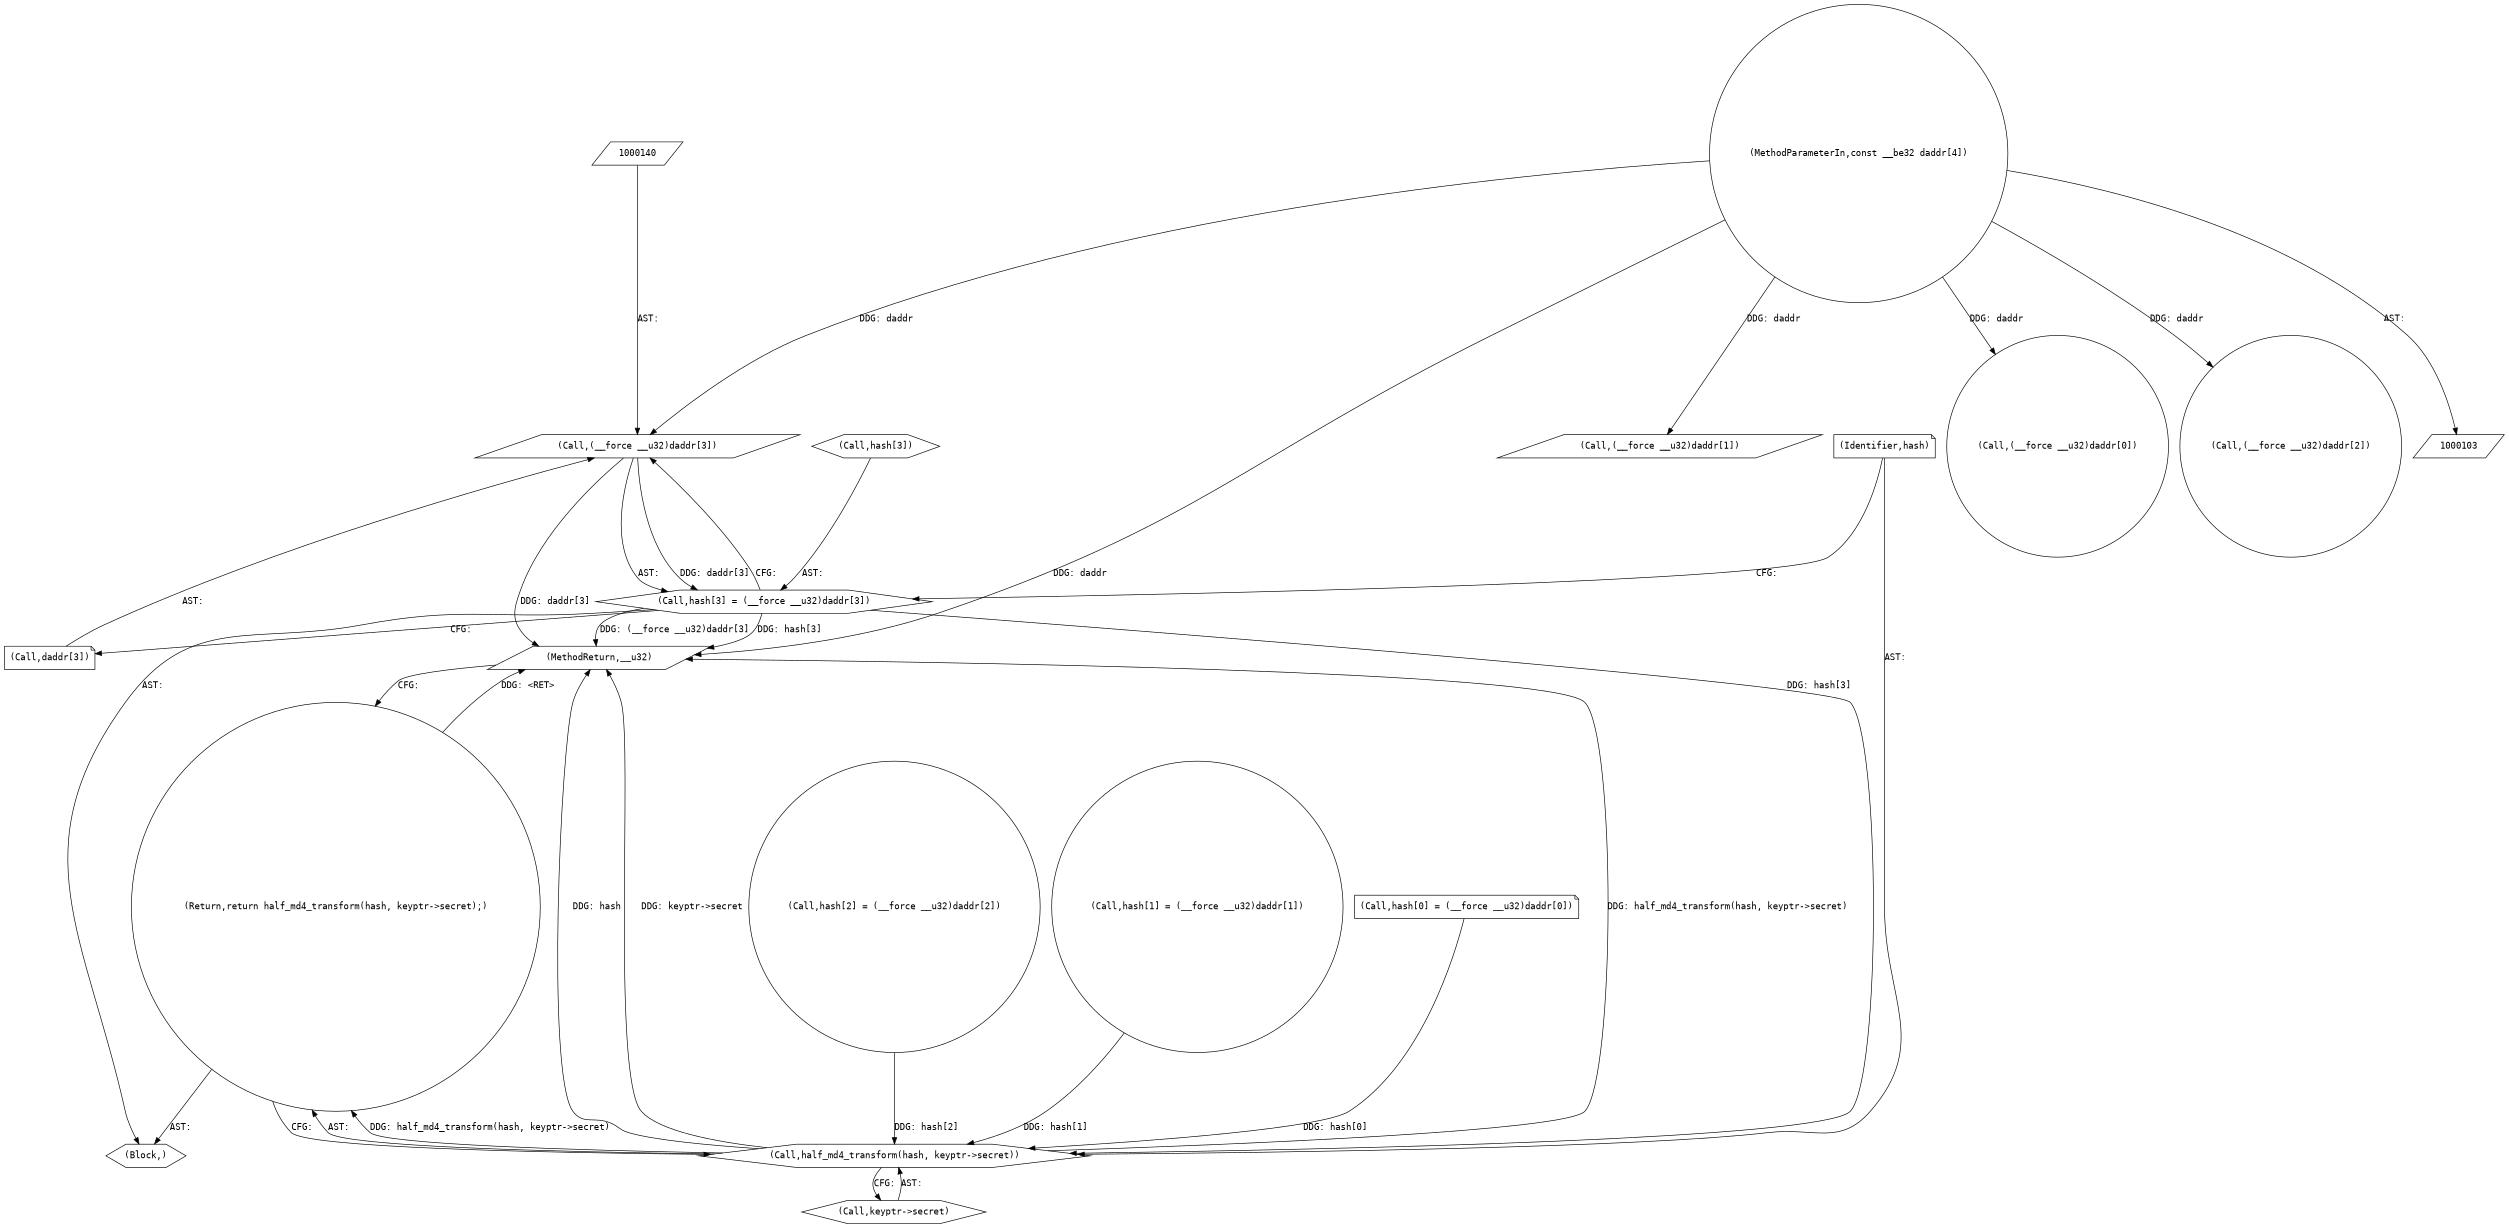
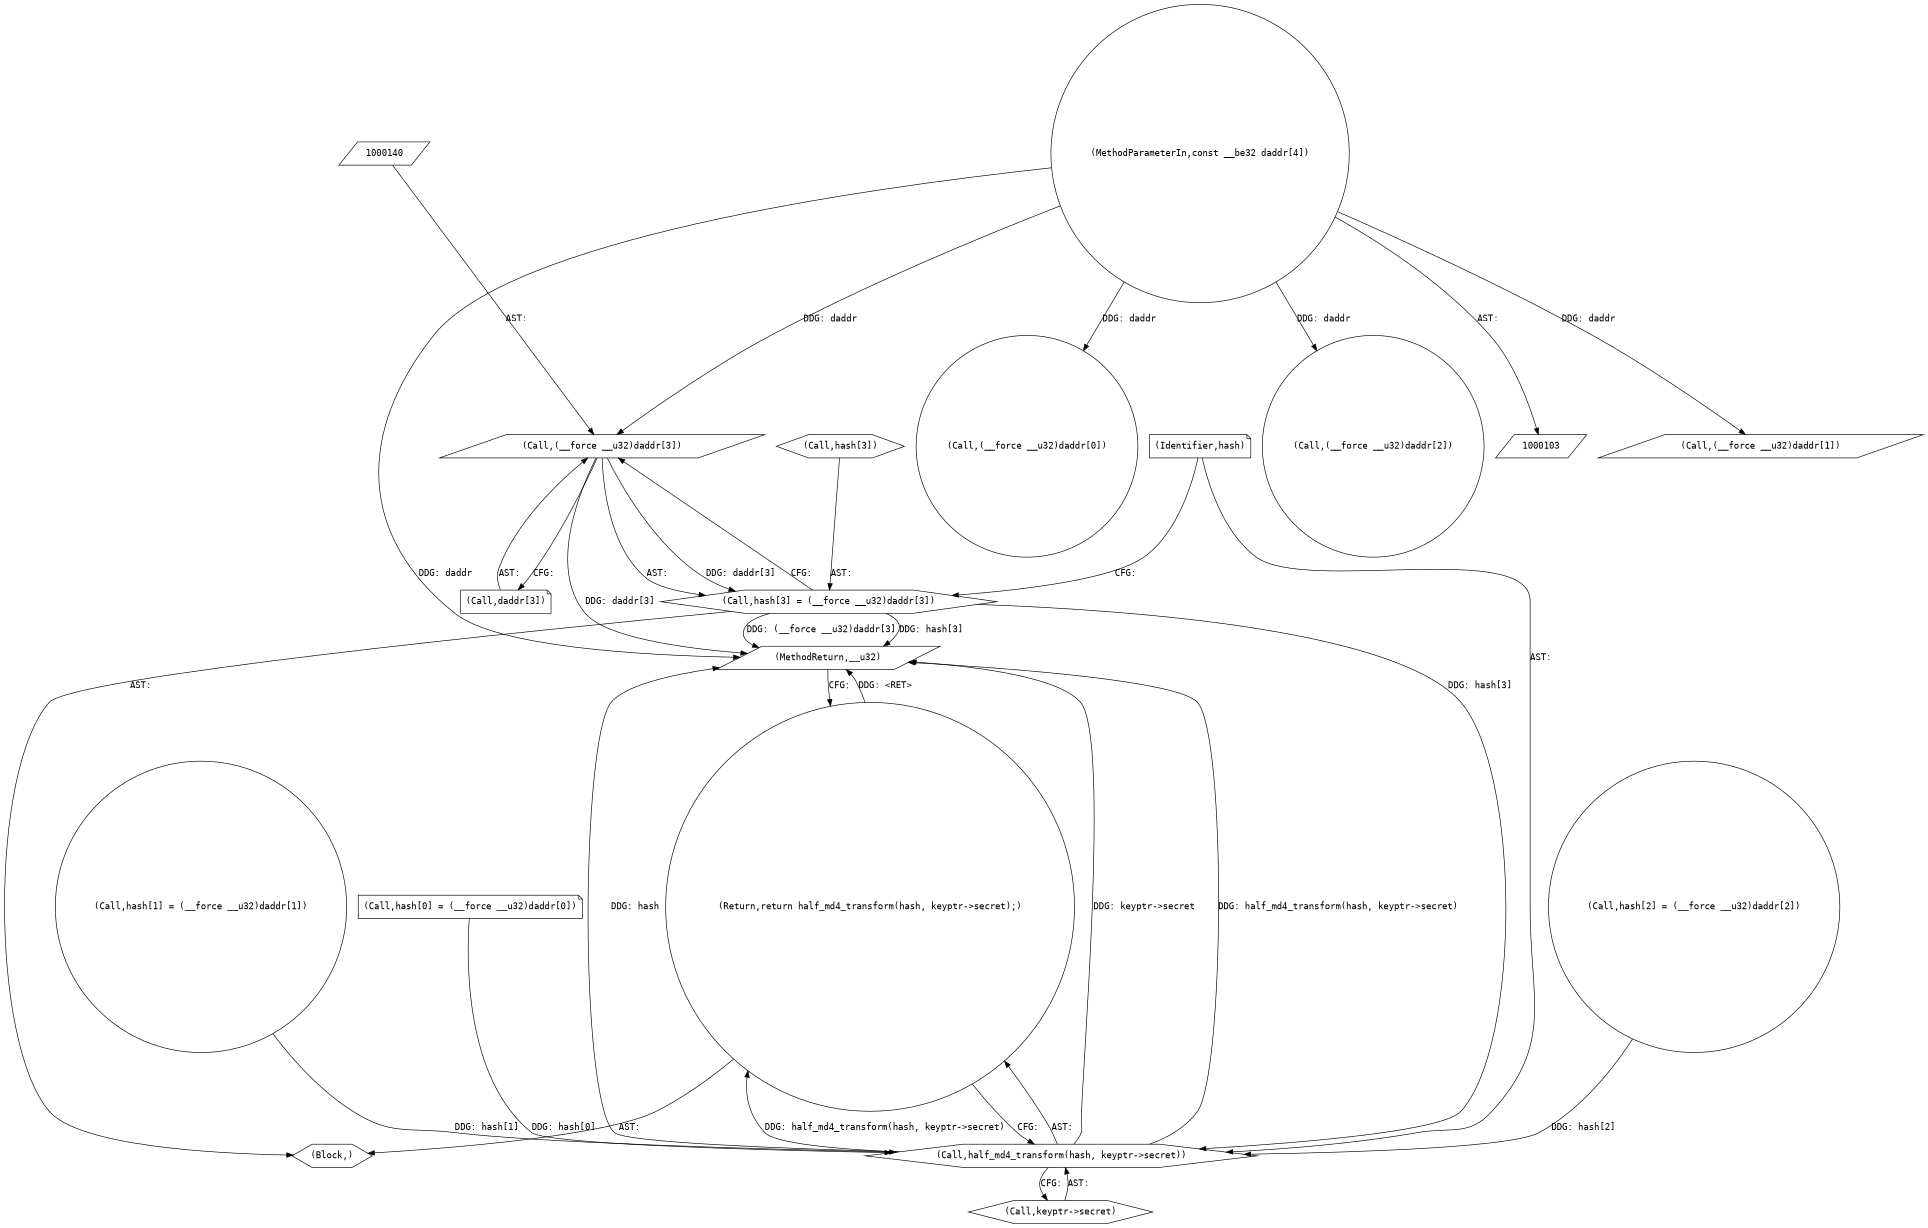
edge "(Call,hash[3] = (__force __u32)daddr[3])" -> "(Call,daddr[3])": now "(Call,(__force __u32)daddr[3])" -> "(Call,daddr[3])"
